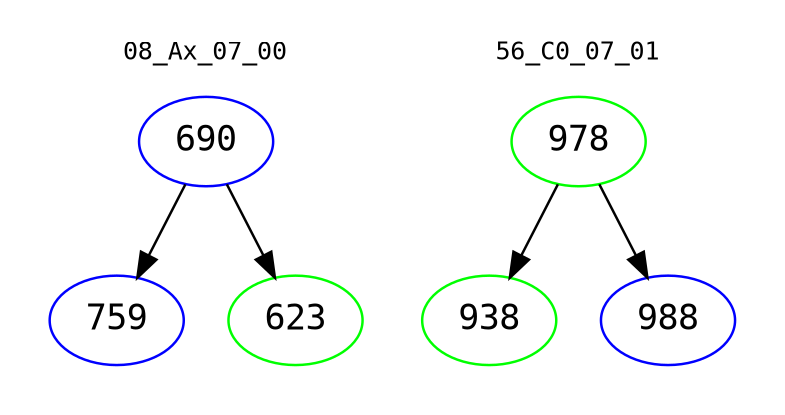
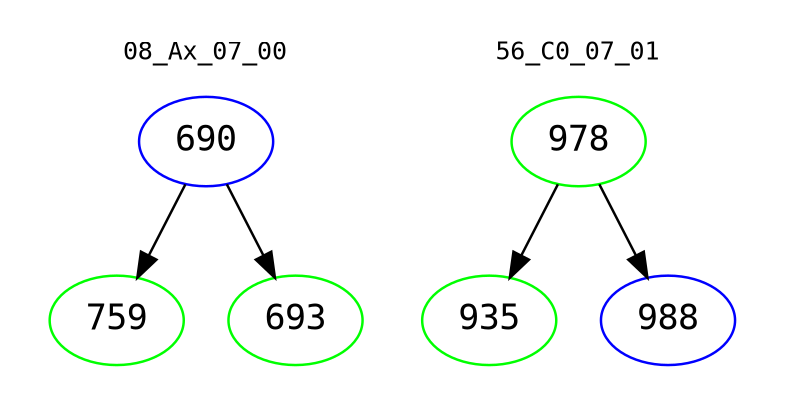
node "759": color blue -> green
node "623": label "623" -> "693"
node "938": label "938" -> "935"
